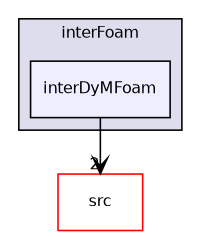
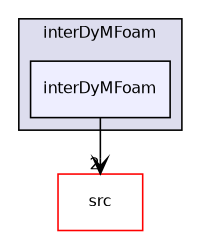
cluster "interFoam": label "interFoam" -> "interDyMFoam"
